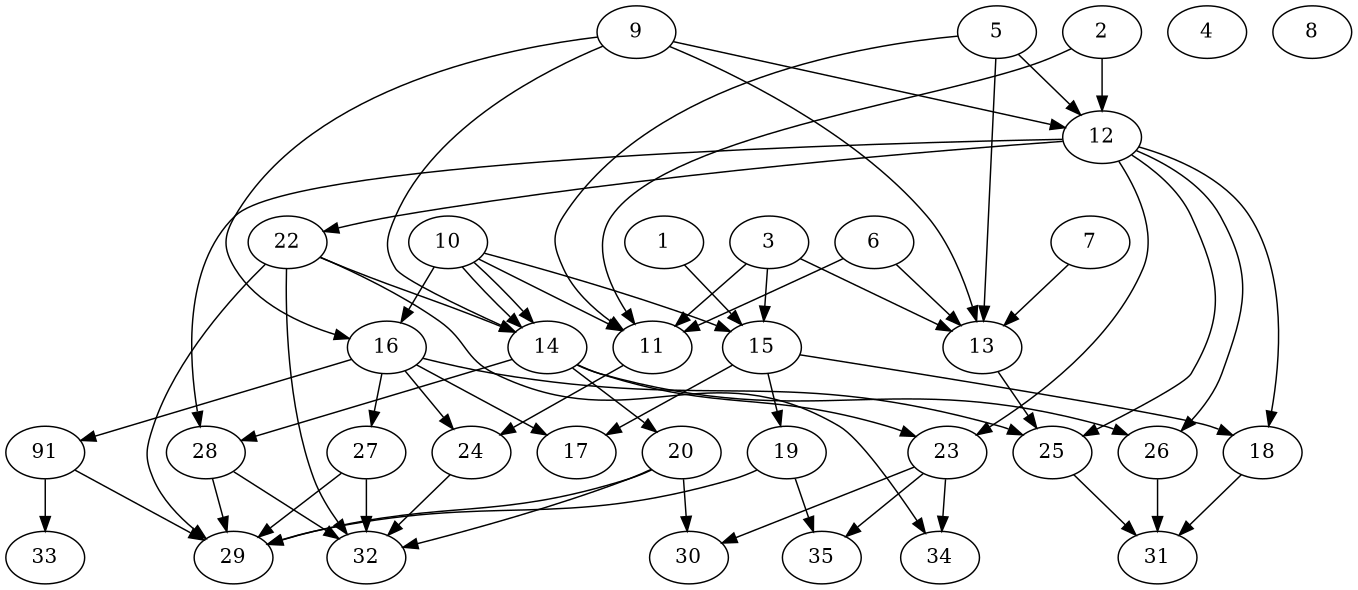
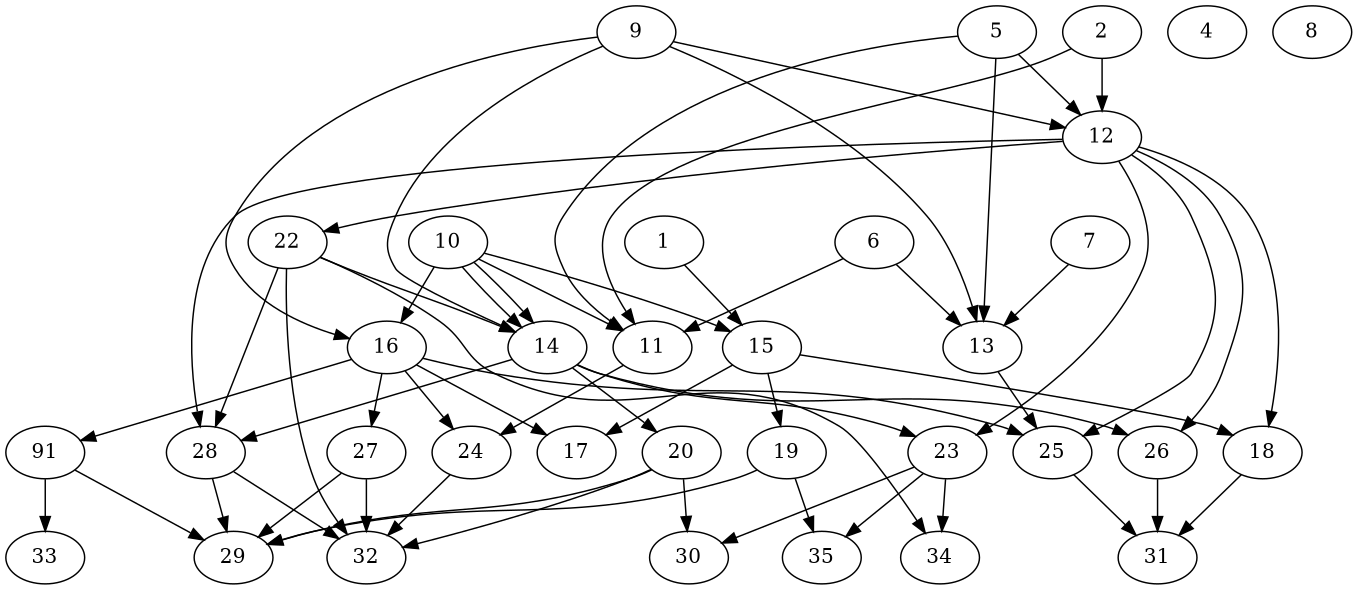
node "3": removed
edge "22" -> "29": now "22" -> "28"
